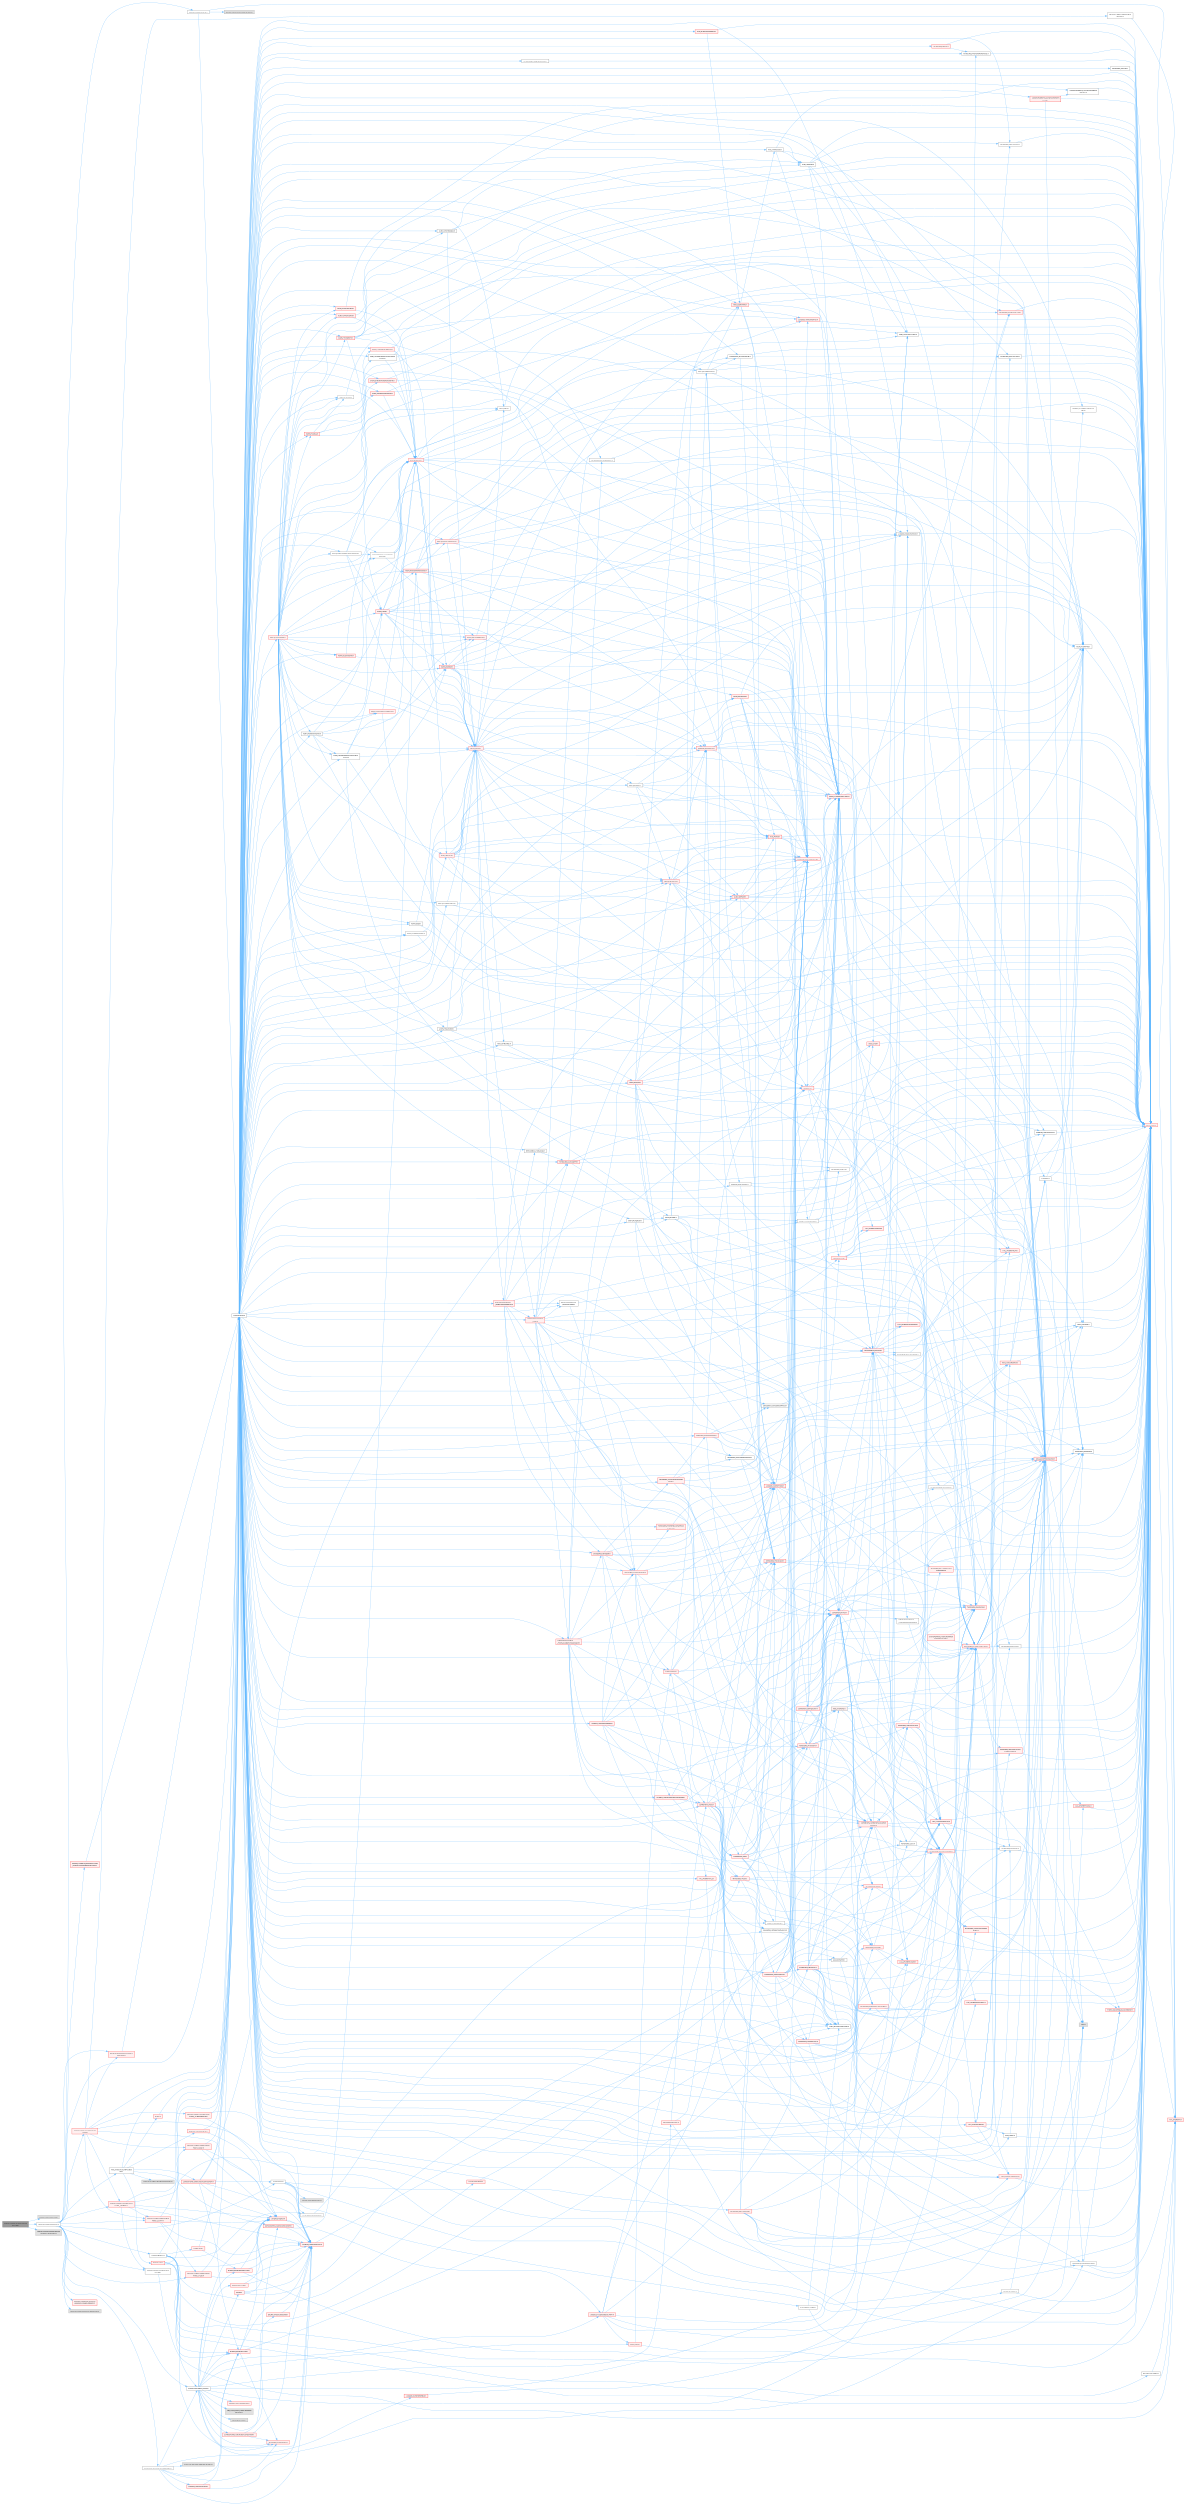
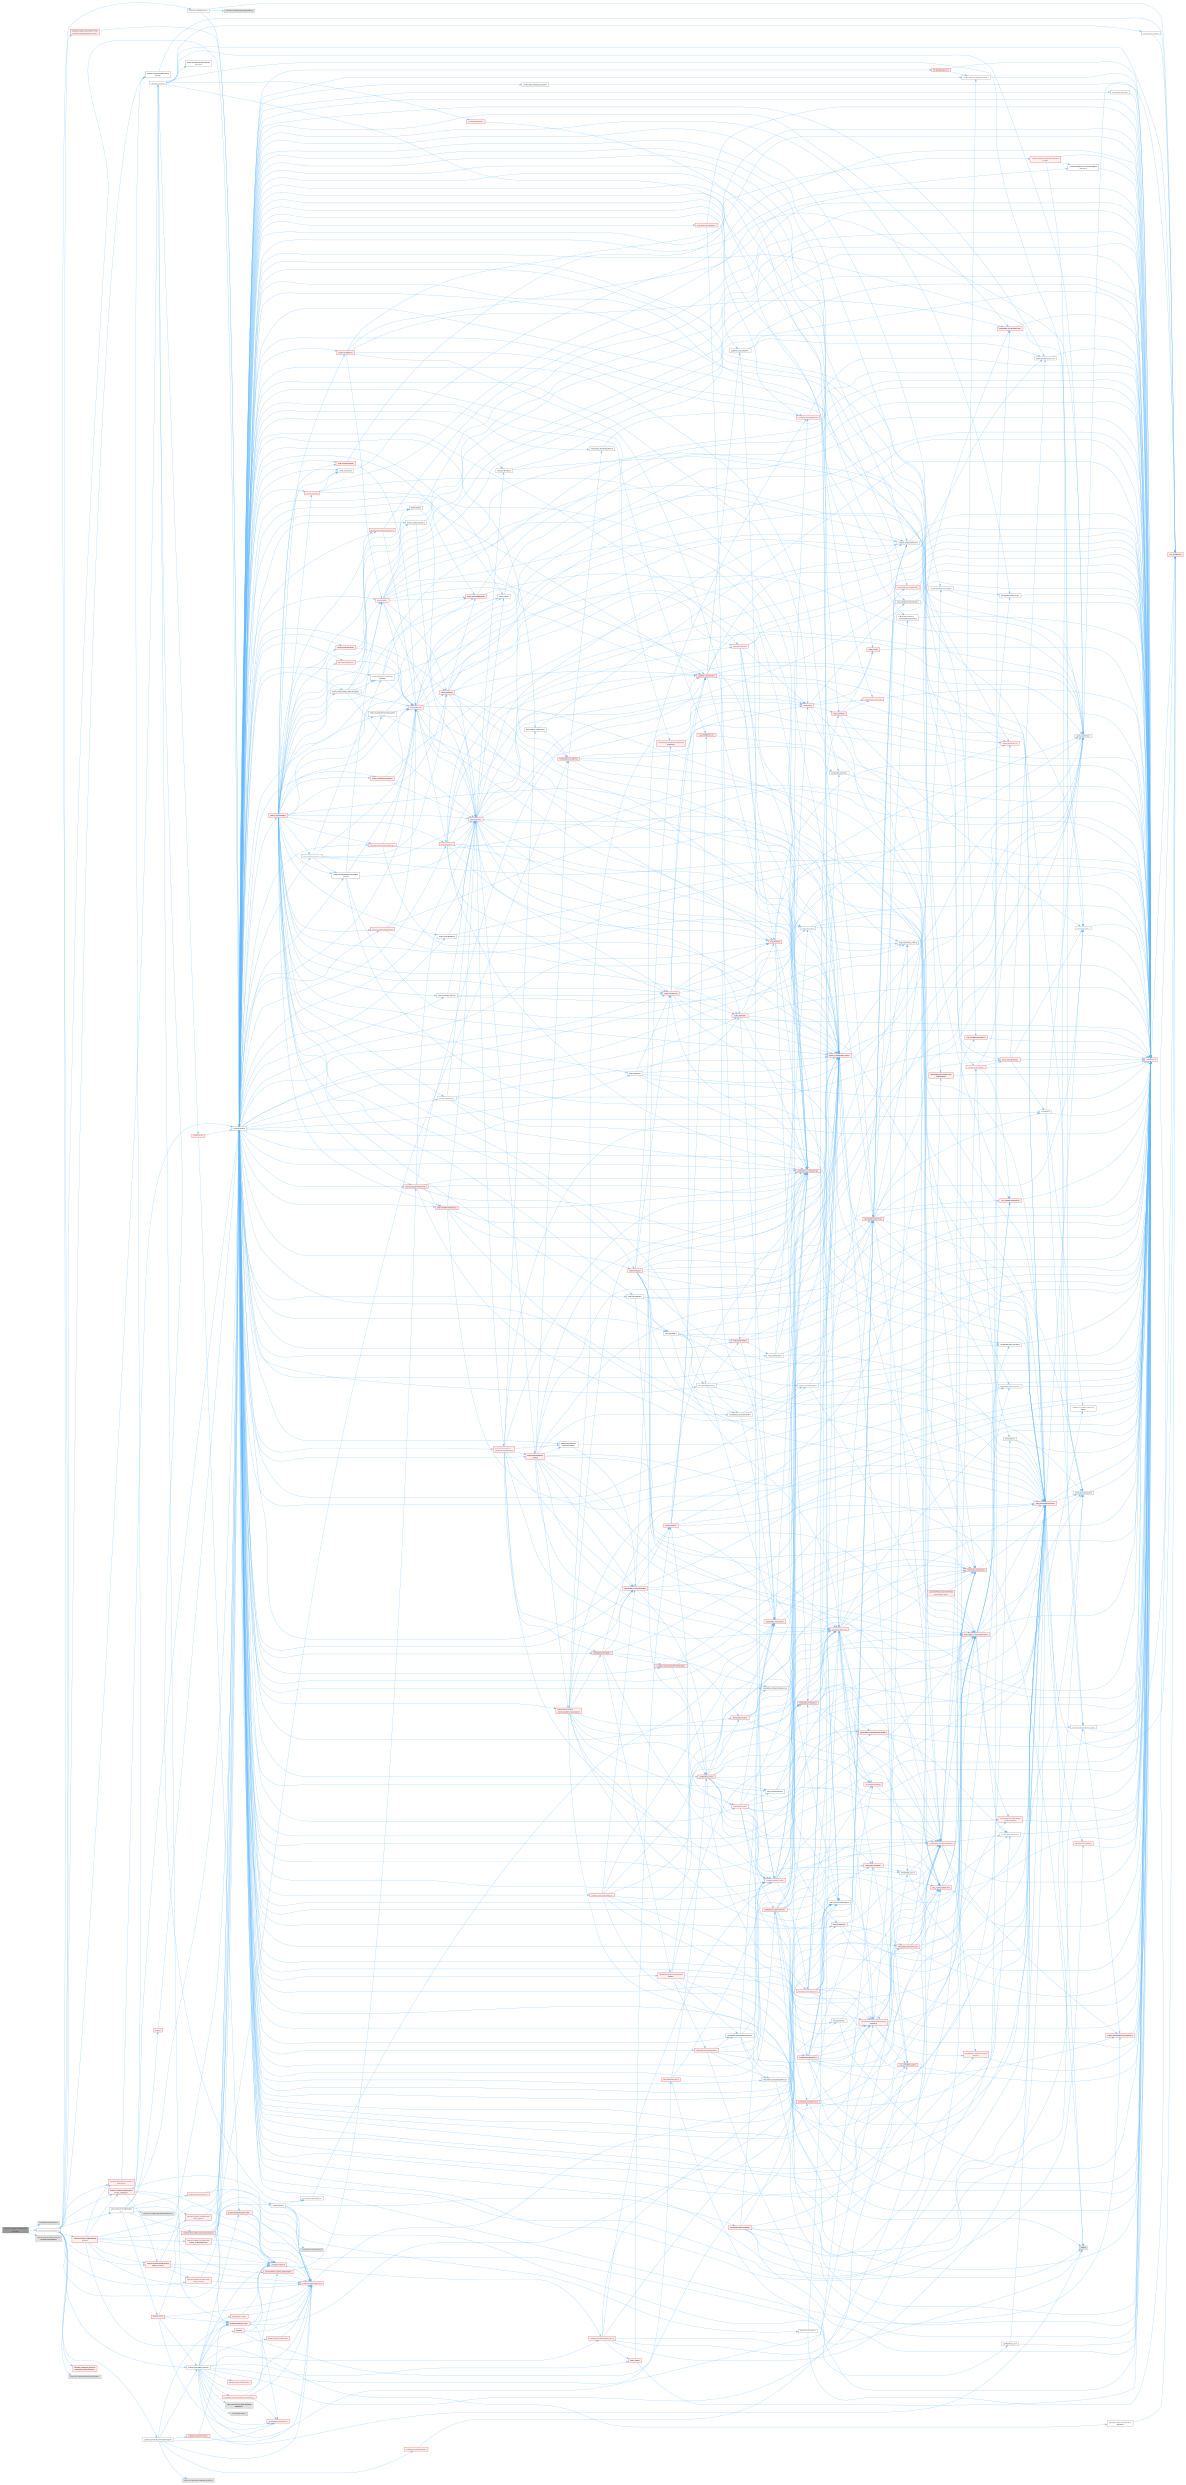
node "PathTracingOutputInvalidate Reason.h": added
